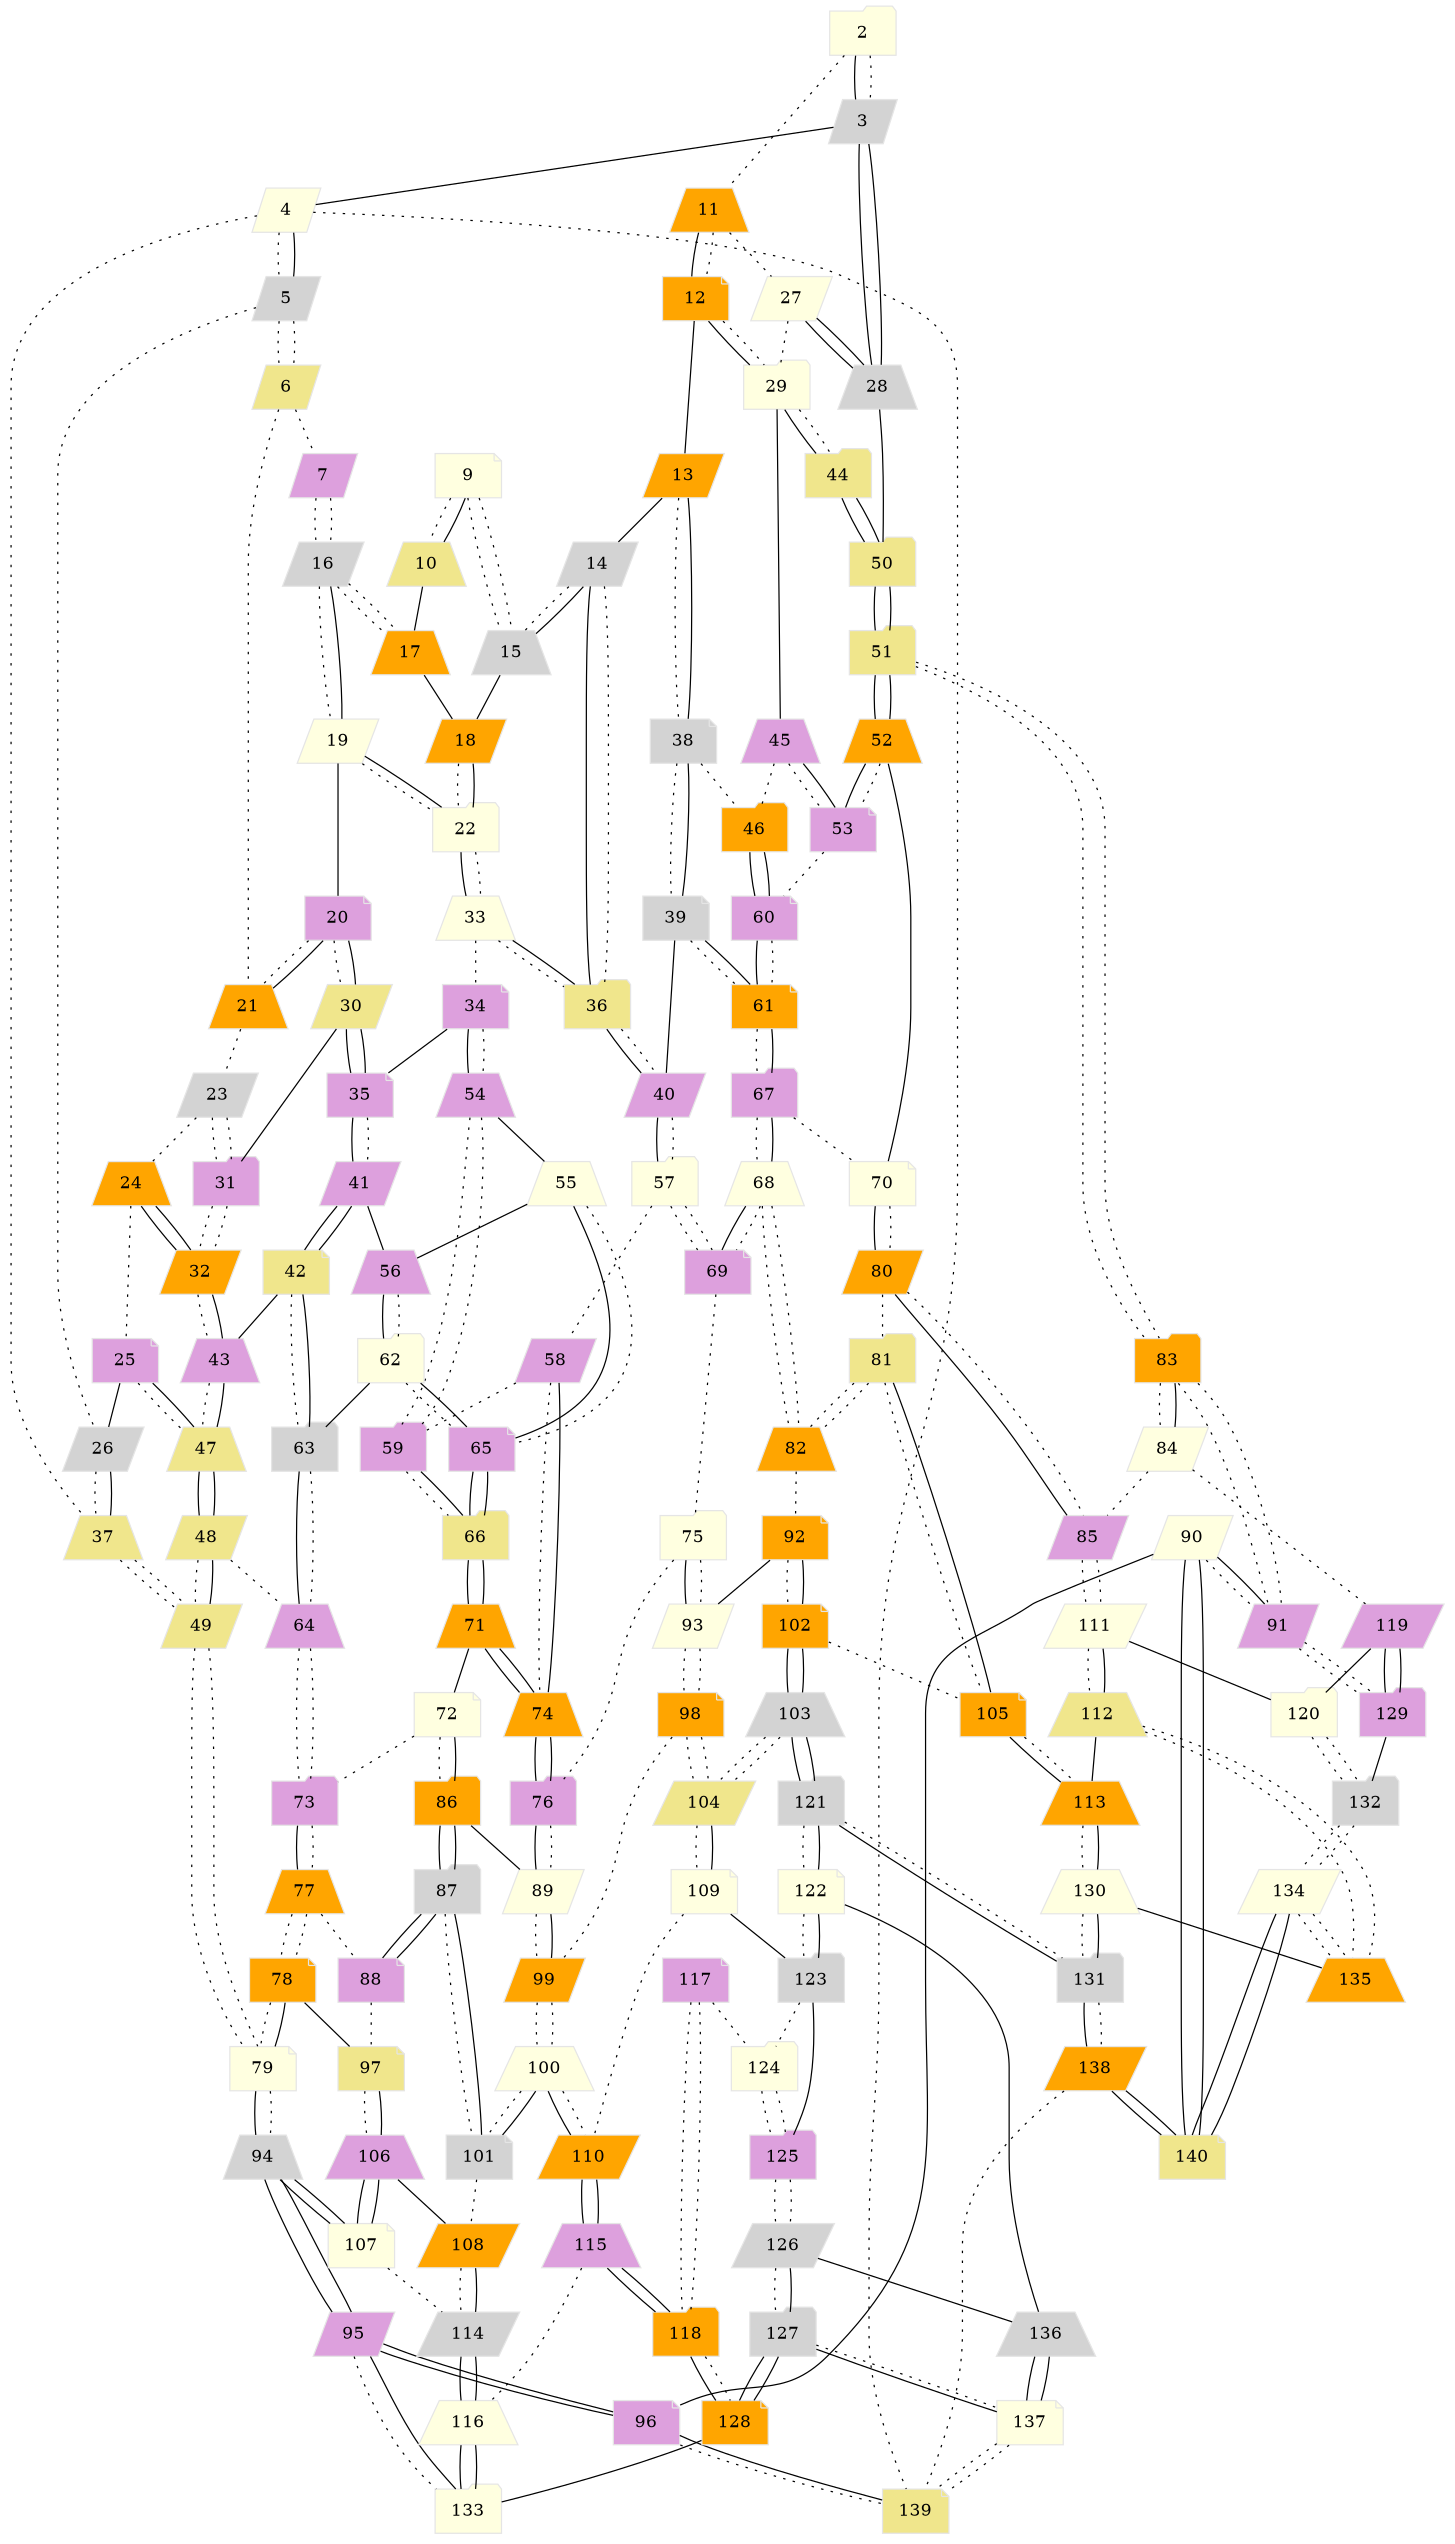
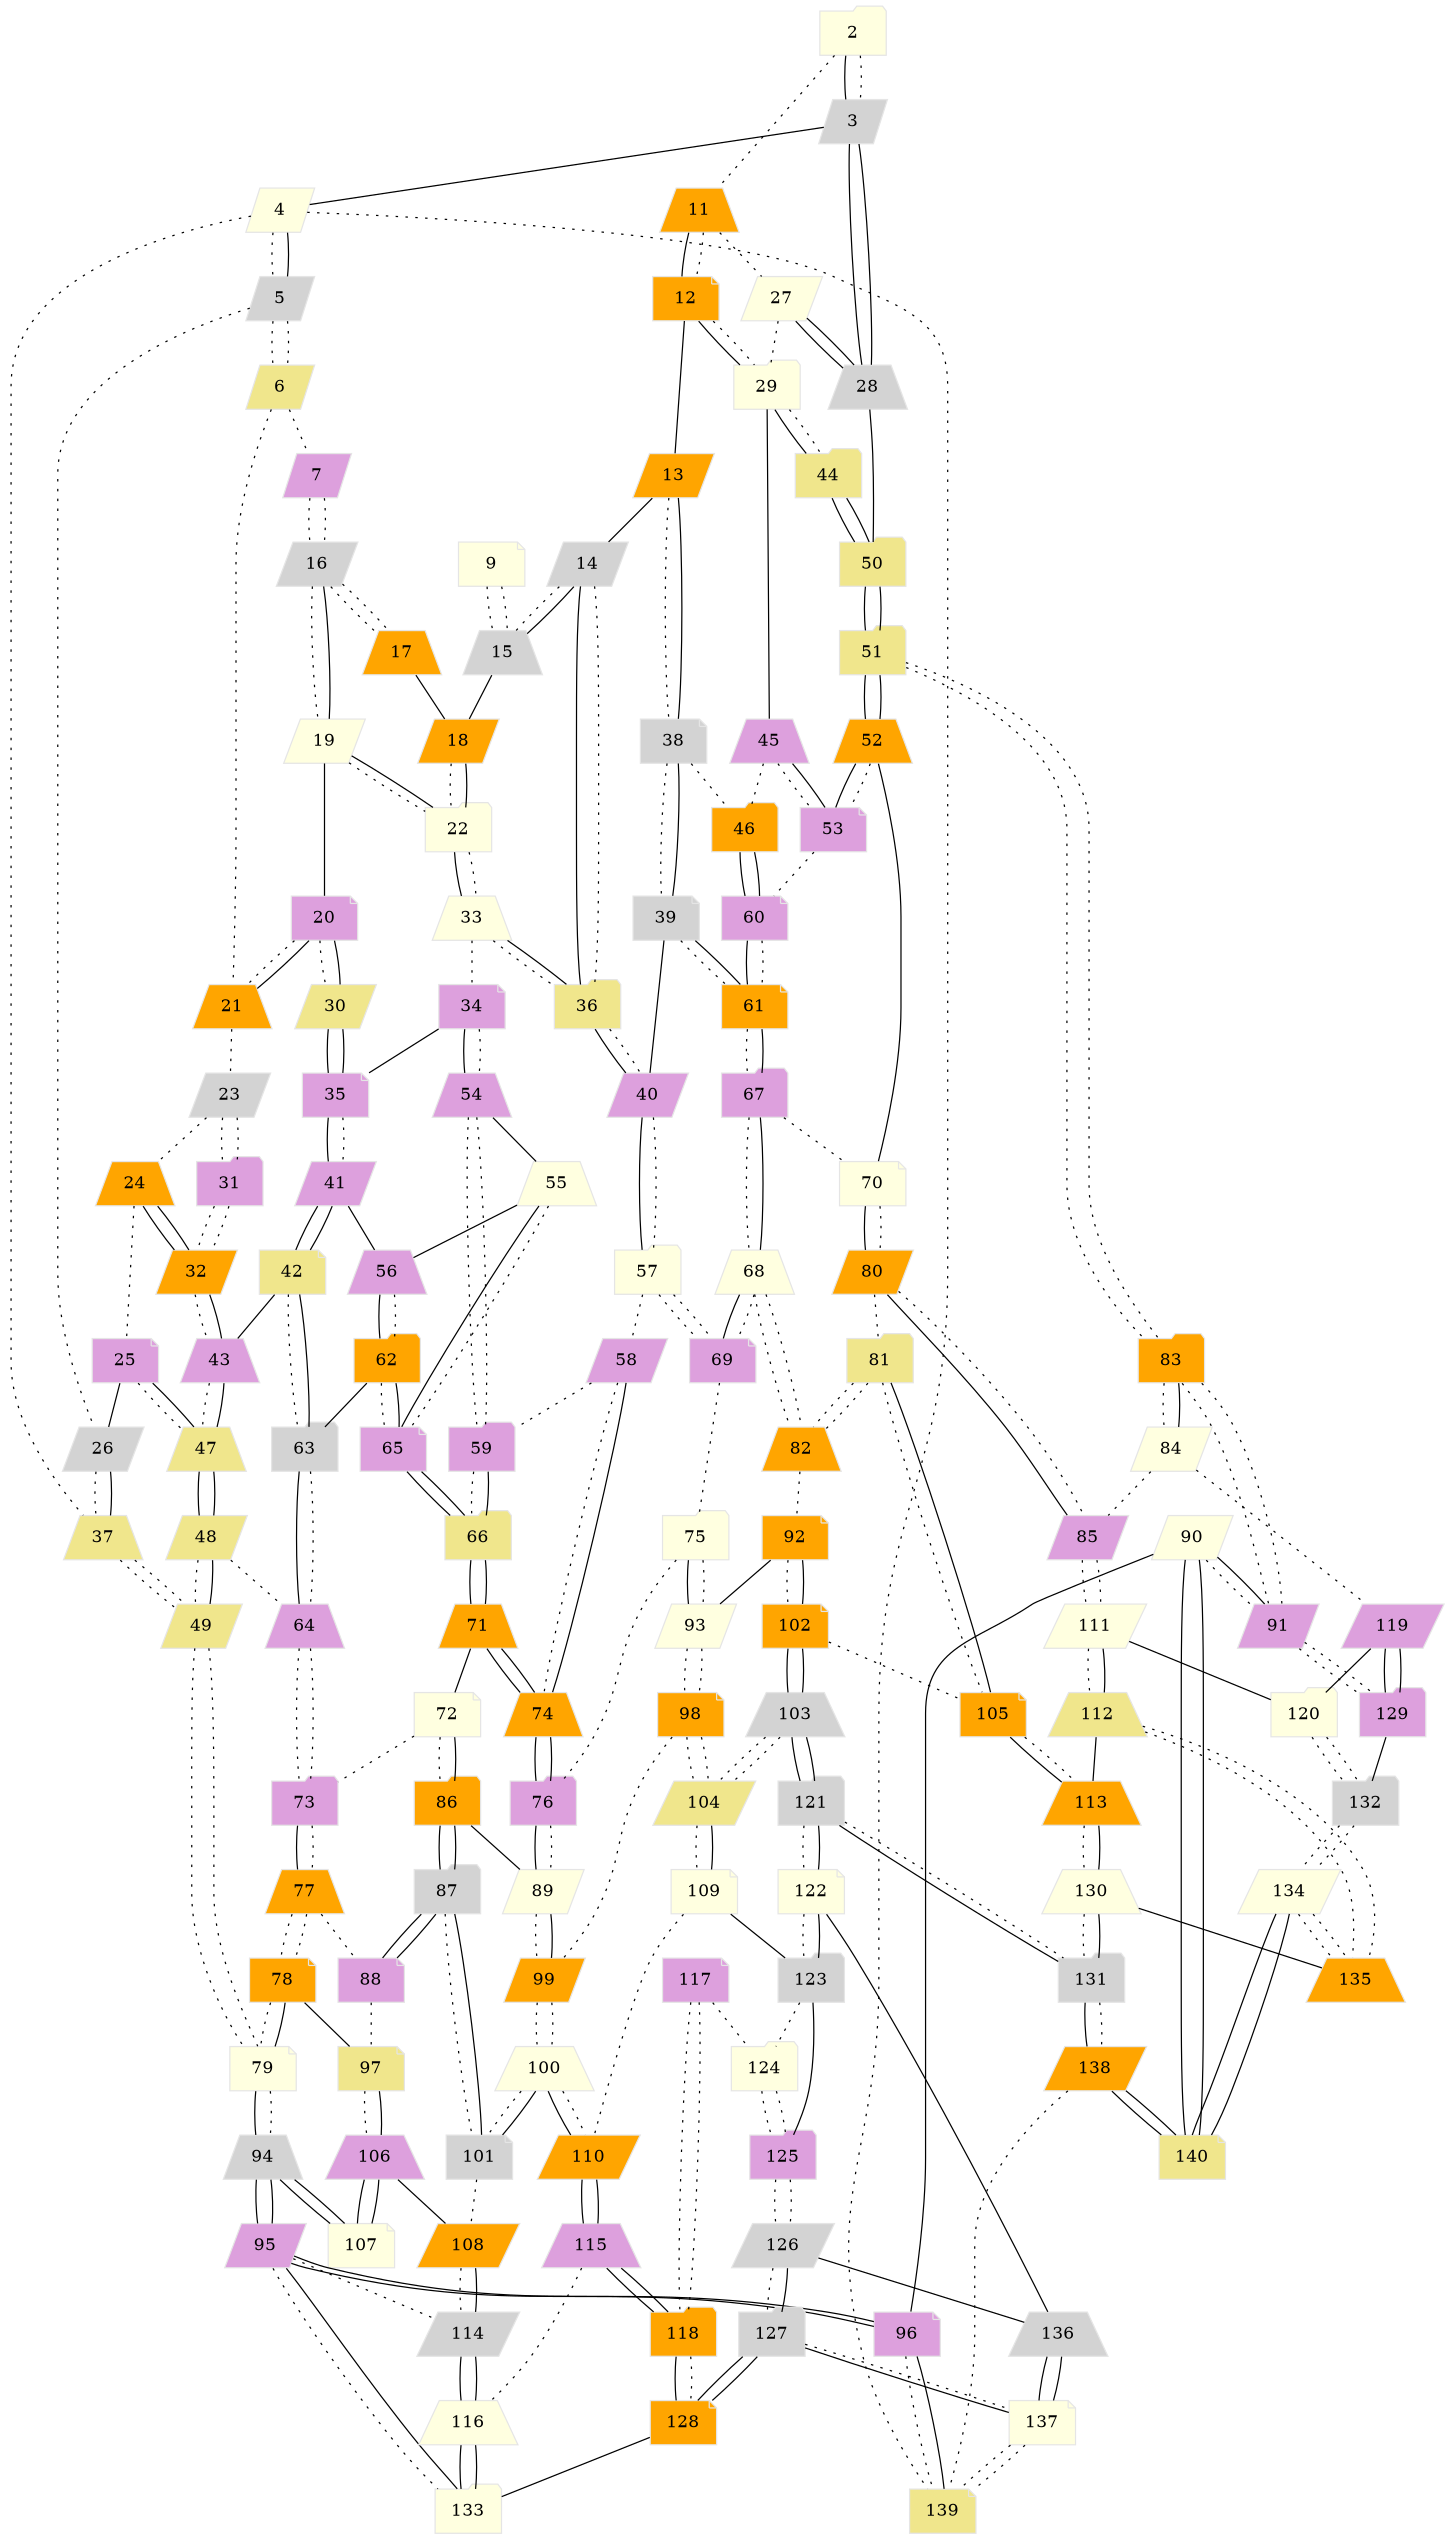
node "10": removed
edge "30" -- "31": removed
node "62": fillcolor lightyellow -> orange
edge "107" -- "114": now "95" -- "114"
